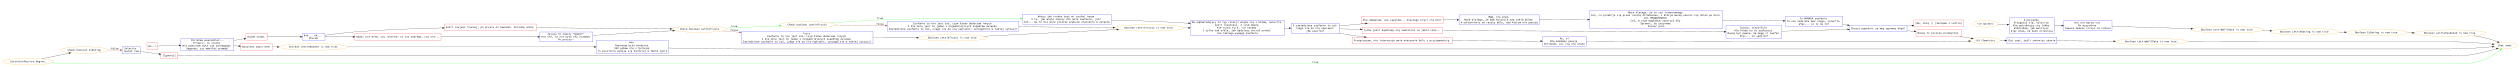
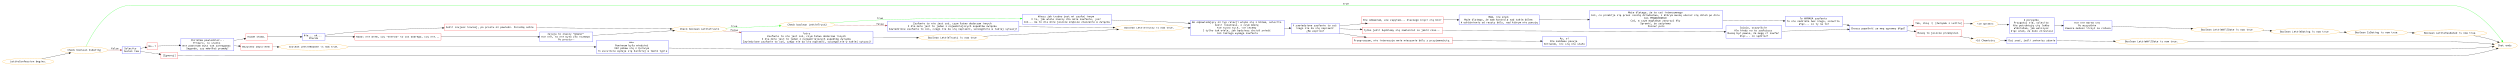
edge "Tak, chcę :) [Związek z Lettie]" -> "+20 Sprawić": added
edge "Ay, sí Nie każdemu pasuje Entiendo, nic się nie stało" -> "+10 Chemistry": removed
edge "Solecito Jesteś tam" -> "No..?": added
edge "LettieConfession begins." -> "Chat ends.": now "Check boolean IsDating" -> "Chat ends."
